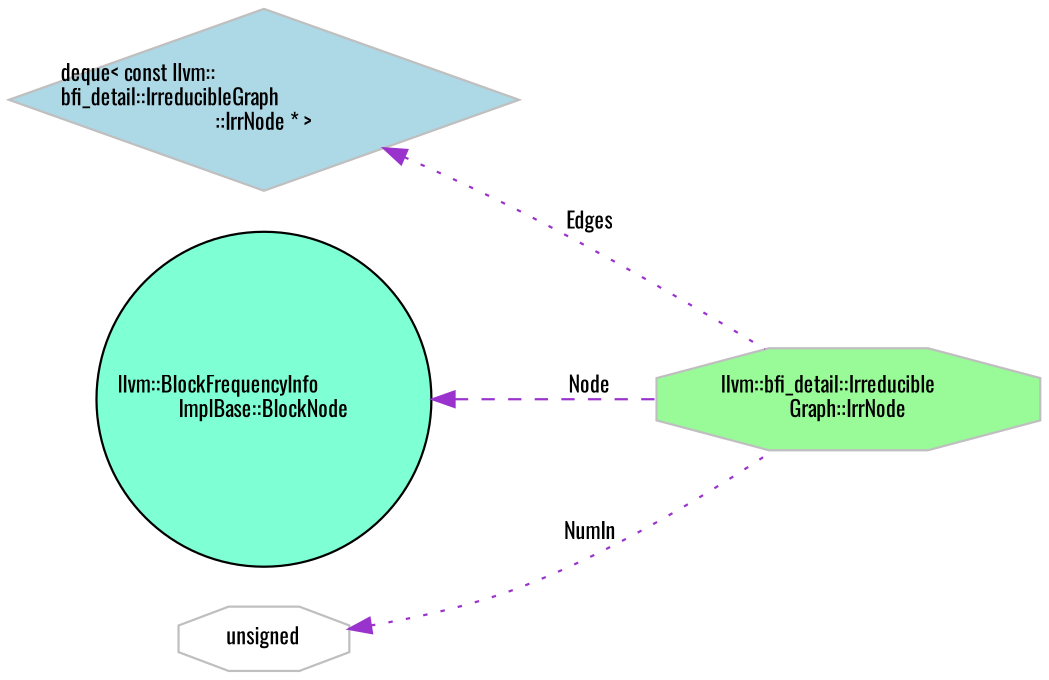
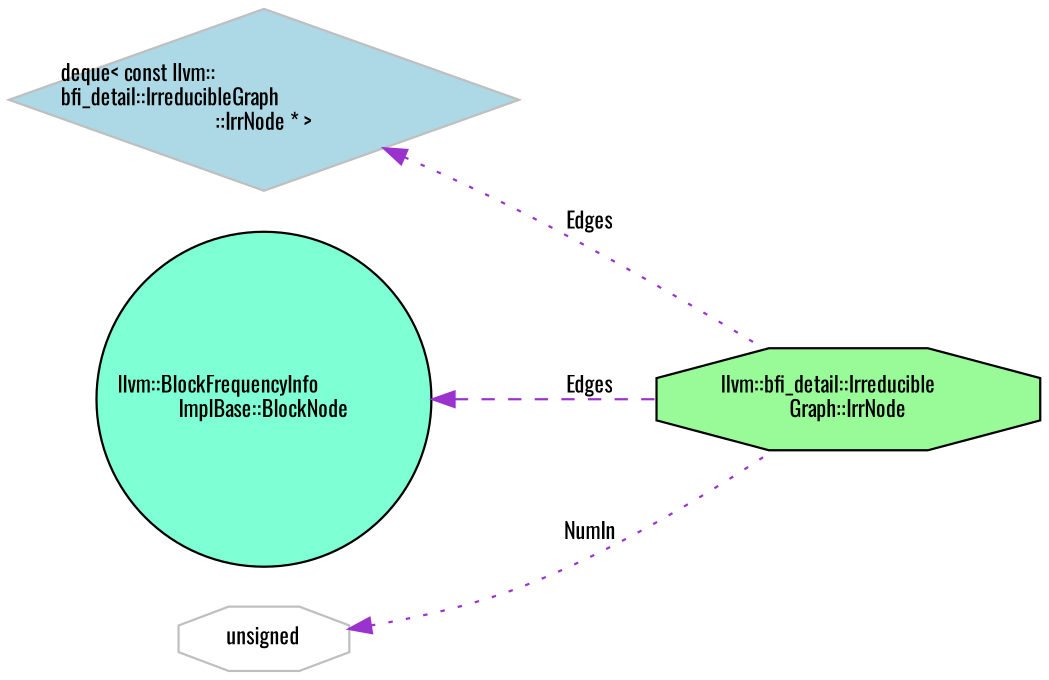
edge "llvm::bfi_detail::Irreducible Graph::IrrNode" -> "llvm::BlockFrequencyInfo ImplBase::BlockNode": label " Node" -> " Edges"
node "llvm::bfi_detail::Irreducible Graph::IrrNode": color grey75 -> black
